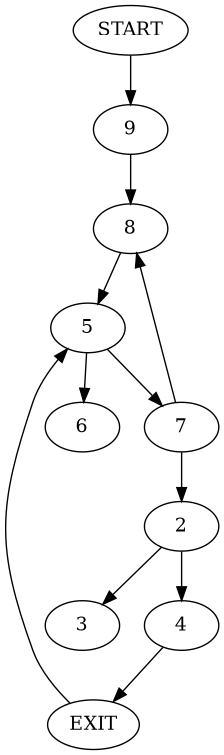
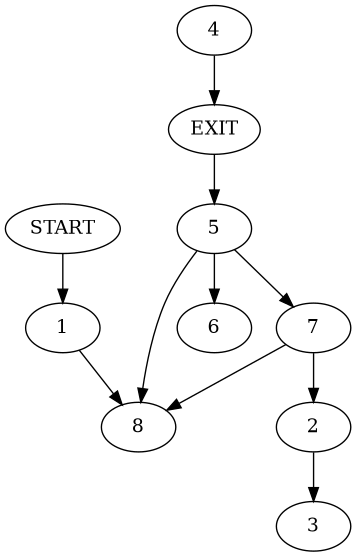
node "9": label "9" -> "1"
edge "8" -> "5": reversed
edge "2" -> "4": removed
